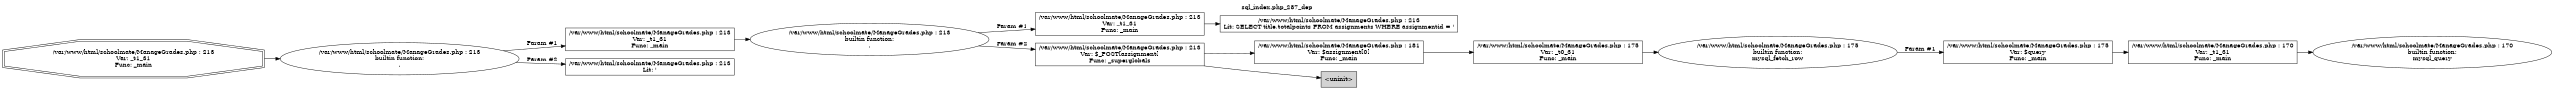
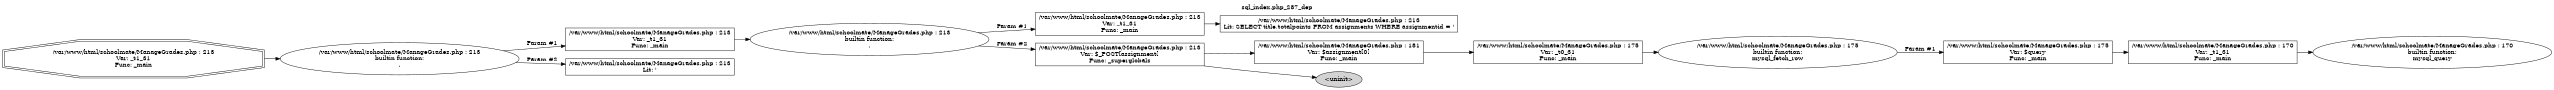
node "<uninit>": shape box -> ellipse
